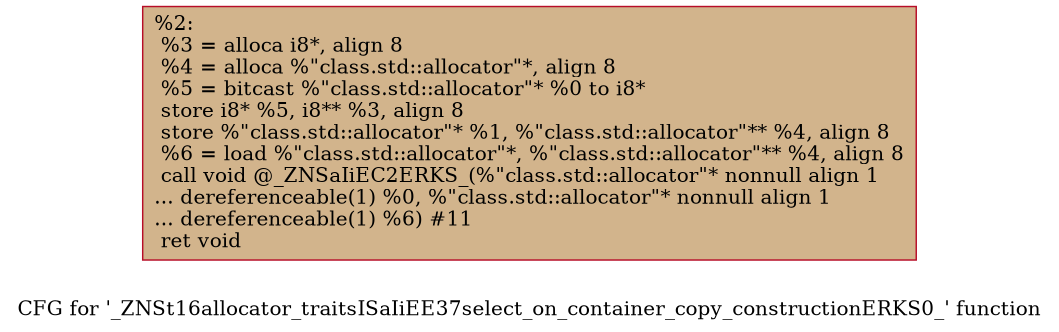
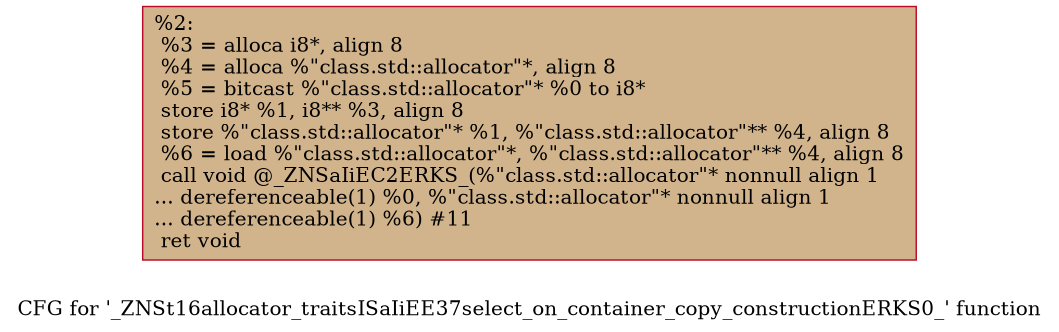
node "%2:": text "store i8* %5, i8** %3, align 8" -> "store i8* %1, i8** %3, align 8"
